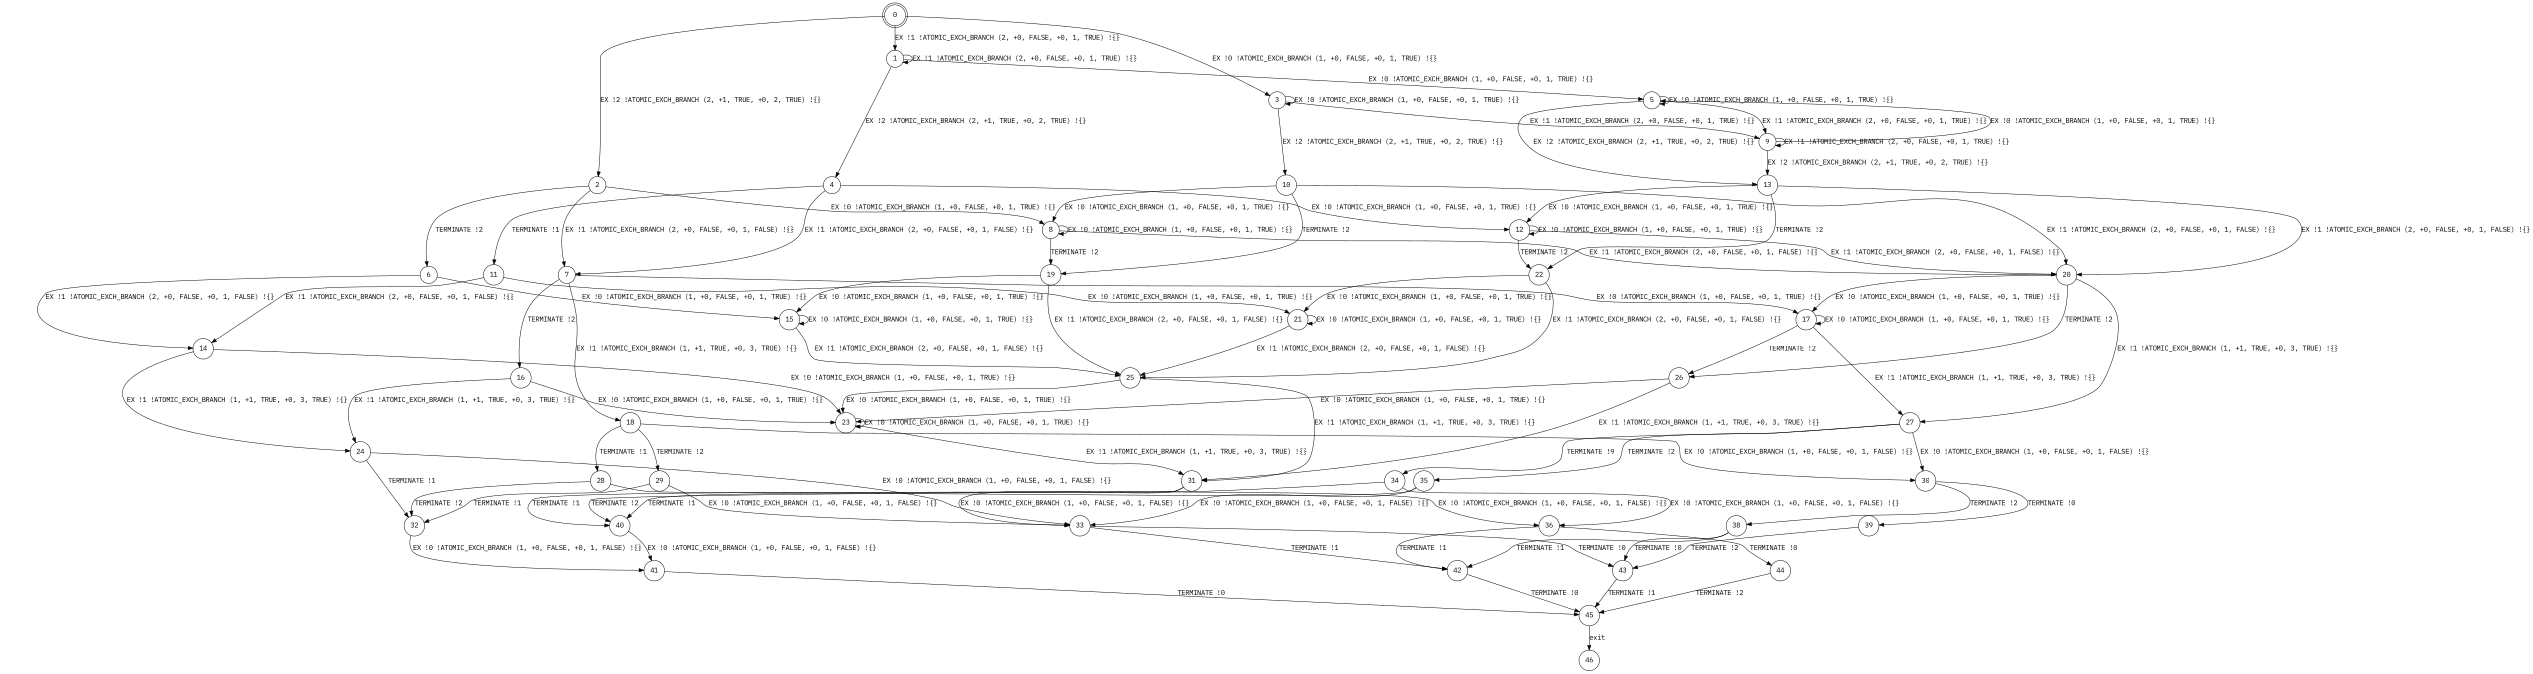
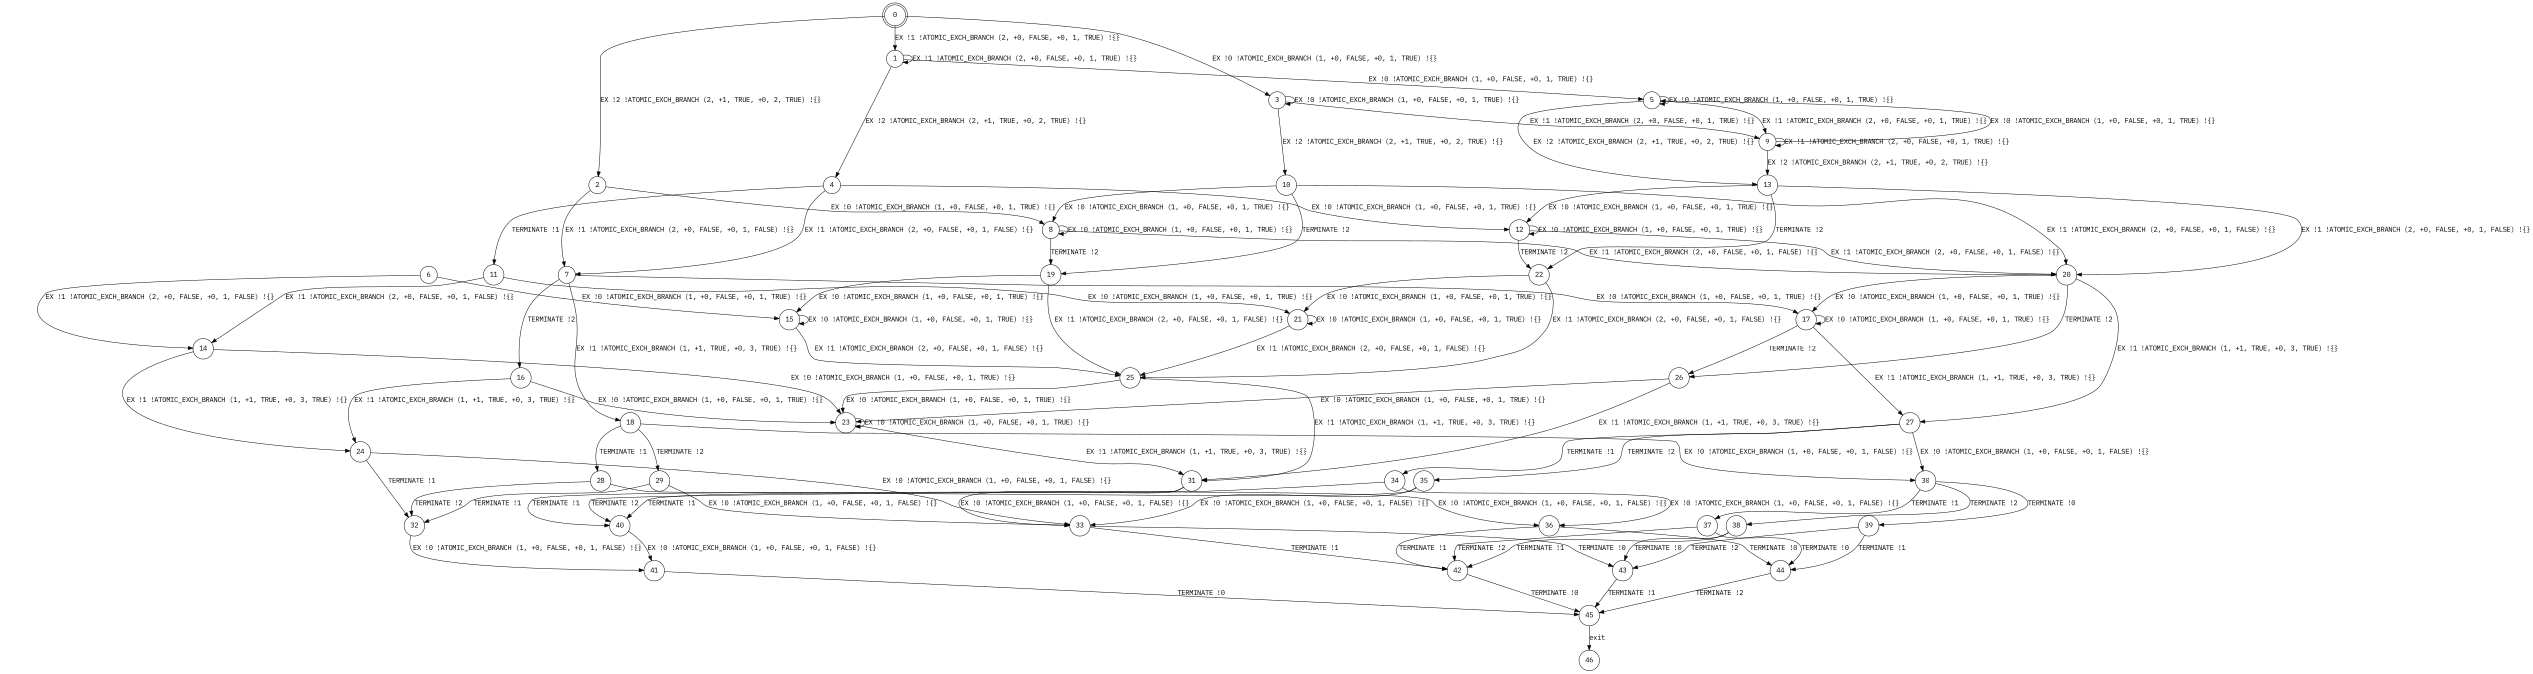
edge "2" -> "6": removed, label "TERMINATE !2"
edge "27" -> "34": label "TERMINATE !9" -> "TERMINATE !1"
node "37": added
edge "39" -> "44": added, label "TERMINATE !1"
